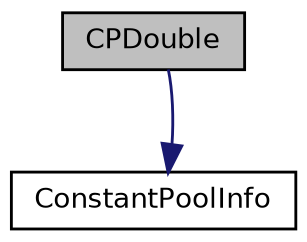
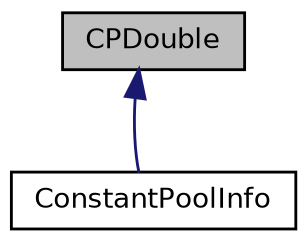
edge "CPDouble" -> "ConstantPoolInfo": reversed
